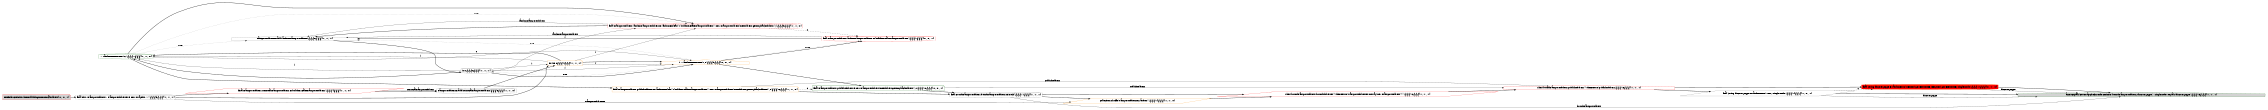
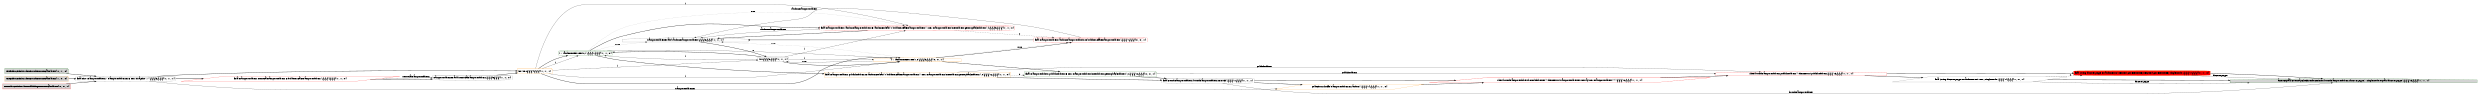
edge "i++@@@6@@@['1', '1', '1']" -> "int i = 0@@@4@@@['1', '1', '1']": reversed
node "testEnforceLimitsWhenBoundToNonLocalAddress['0', '1', '0']": added
edge "i < randomIntBetween(1,8)@@@5@@@['0', '0', '1']" -> "i++@@@6@@@['1', '1', '1']": style dotted -> solid
node "testEnforceLimitsWhenBoundToNonLocalAddress['1', '0', '0']": added
